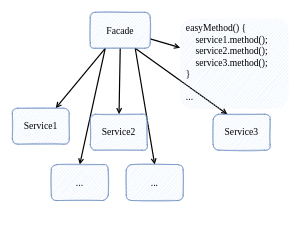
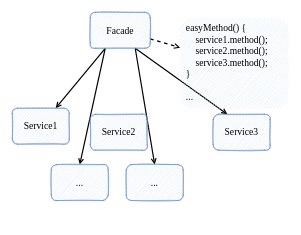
edge "Facade" -> "easyMethod() { service1.method(); service2.method(); service3.method(); } ...": style solid -> dashed
edge "Facade" -> "Service2": removed
